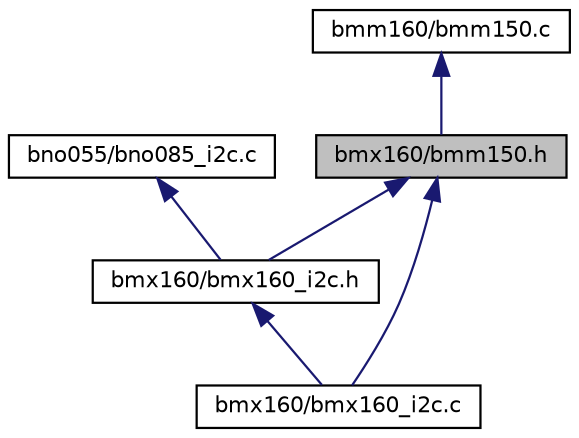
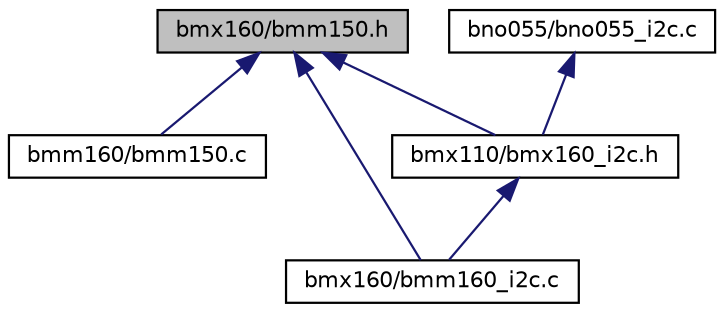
edge "bmx160/bmm150.h" -> "bmm160/bmm150.c": reversed
node "bno055/bno085_i2c.c": label "bno055/bno085_i2c.c" -> "bno055/bno055_i2c.c"
node "bmx160/bmx160_i2c.h": label "bmx160/bmx160_i2c.h" -> "bmx110/bmx160_i2c.h"
node "bmx160/bmx160_i2c.c": label "bmx160/bmx160_i2c.c" -> "bmx160/bmm160_i2c.c"
